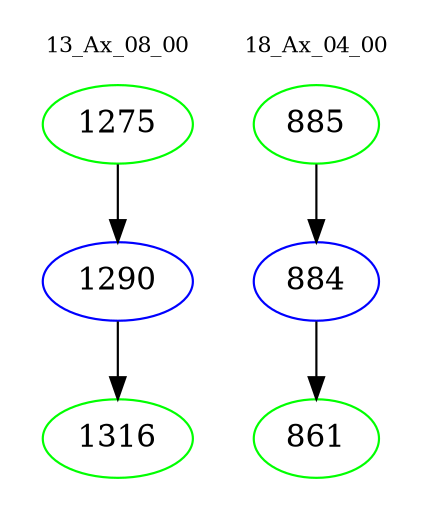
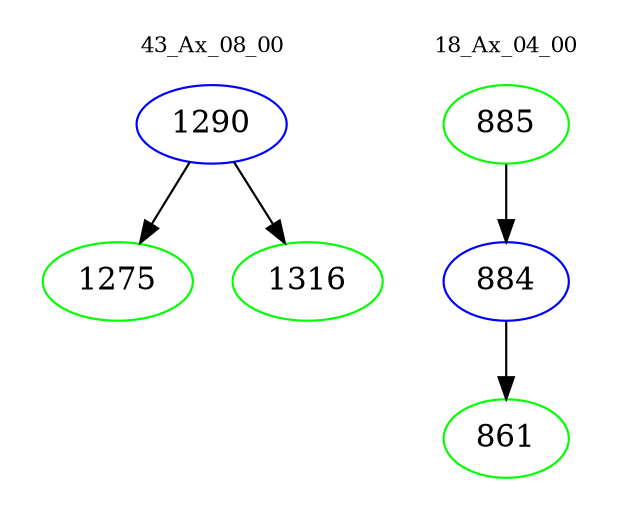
cluster "13_Ax_08_00": label "13_Ax_08_00" -> "43_Ax_08_00"
edge "1275" -> "1290": reversed
